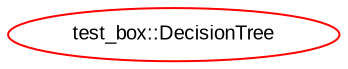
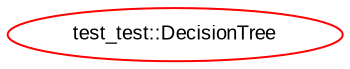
node "test_box::DecisionTree": label "test_box::DecisionTree" -> "test_test::DecisionTree"
